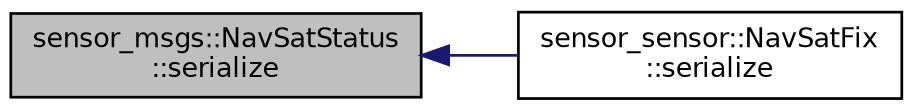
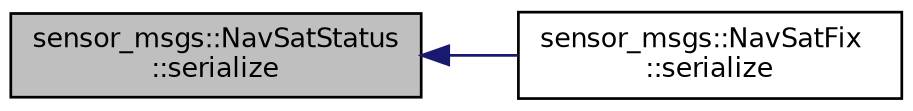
node "sensor_sensor::NavSatFix ::serialize": label "sensor_sensor::NavSatFix ::serialize" -> "sensor_msgs::NavSatFix ::serialize"
